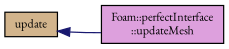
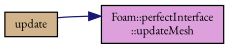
edge "Foam::perfectInterface ::updateMesh" -> "update": reversed
